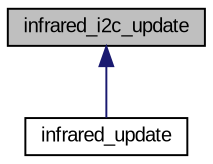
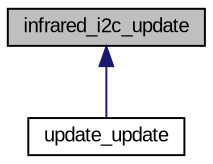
node "infrared_update": label "infrared_update" -> "update_update"
